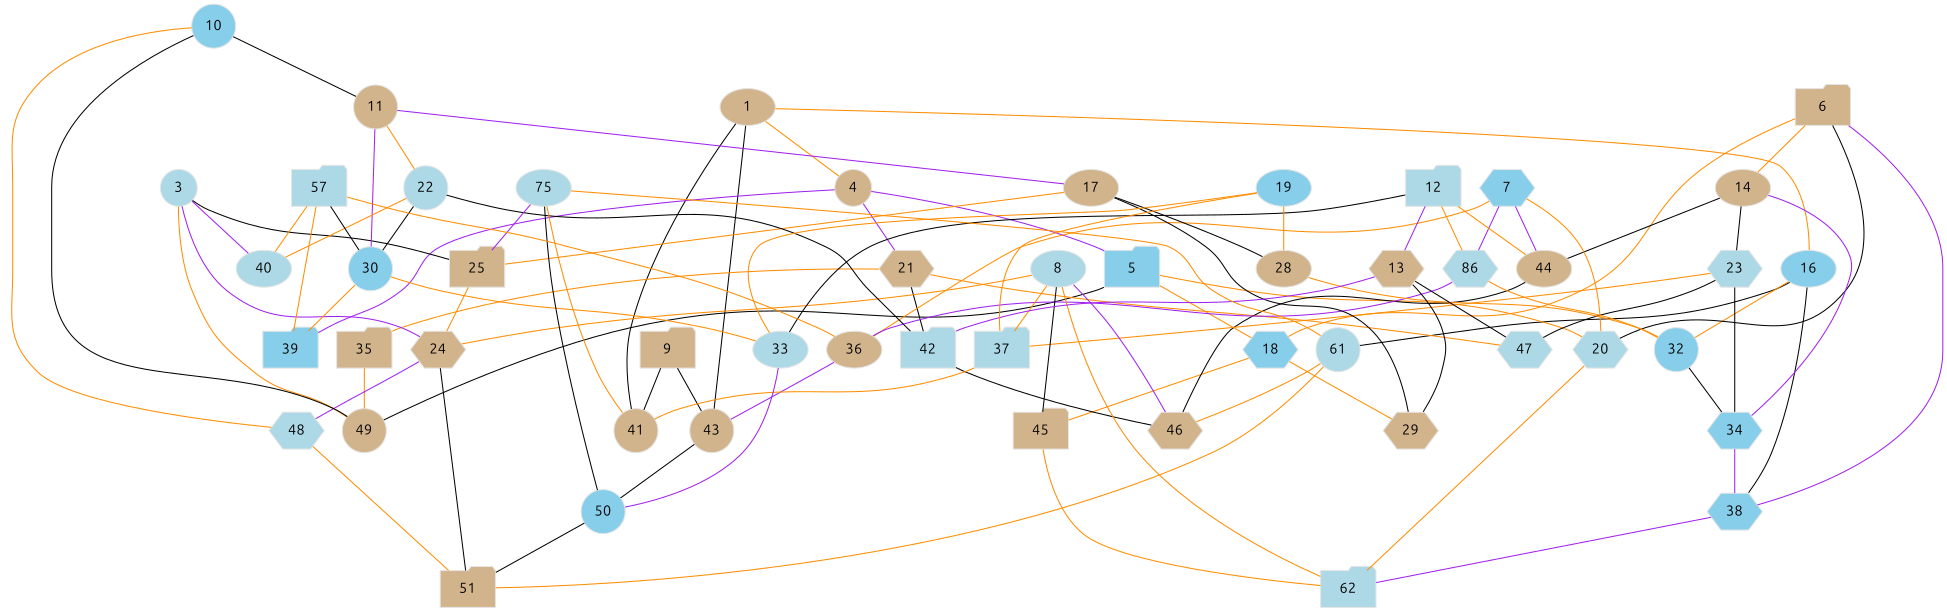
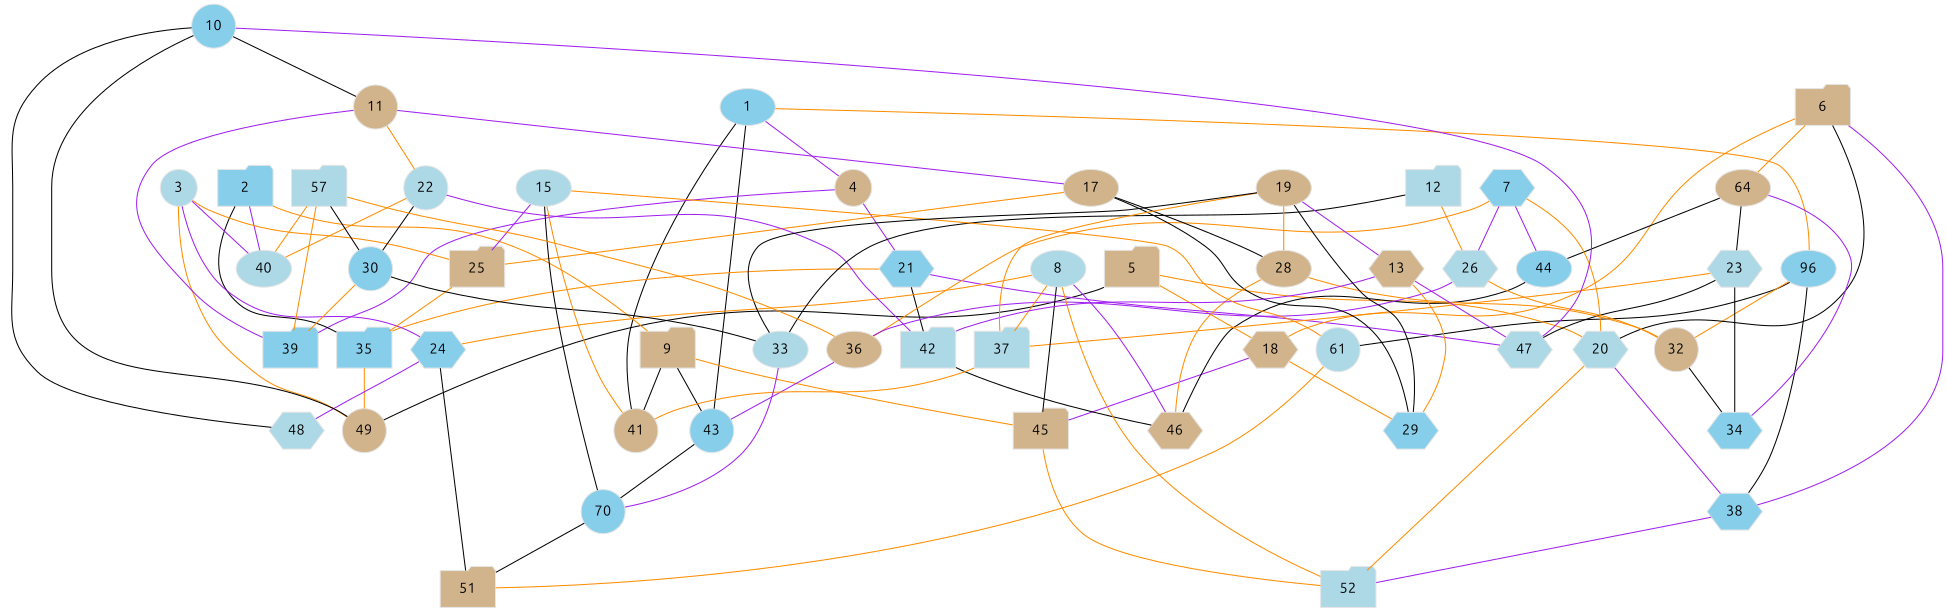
edge "10" -- "47": added
node "1": fillcolor tan -> skyblue
edge "1" -- "4": color darkorange -> purple
node "2": added
edge "11" -- "30": now "11" -- "39"
node "75": label "75" -> "15"
node "19": fillcolor skyblue -> tan
node "14": label "14" -> "64"
edge "4" -- "5": removed
edge "22" -- "42": color black -> purple
edge "19" -- "33": color darkorange -> black
edge "12" -- "13": now "19" -- "13"
edge "3" -- "25": color black -> darkorange
edge "12" -- "44": removed
edge "10" -- "48": color darkorange -> black
node "21": fillcolor tan -> skyblue
node "5": fillcolor skyblue -> tan
node "86": label "86" -> "26"
node "44": fillcolor tan -> skyblue
node "16": label "16" -> "96"
edge "25" -- "24": now "25" -- "35"
edge "30" -- "33": color darkorange -> black
edge "13" -- "47": color black -> purple
edge "19" -- "29": added
edge "21" -- "47": color darkorange -> purple
edge "13" -- "29": color black -> darkorange
node "35": fillcolor tan -> skyblue
node "24": fillcolor tan -> skyblue
node "18": fillcolor skyblue -> tan
node "32": fillcolor skyblue -> tan
edge "18" -- "45": color darkorange -> purple
edge "61" -- "46": now "28" -- "46"
edge "9" -- "45": added
node "43": fillcolor tan -> skyblue
node "29": fillcolor tan -> skyblue
edge "34" -- "38": now "20" -- "38"
edge "48" -- "51": removed
node "50": label "50" -> "70"
node "62": label "62" -> "52"
